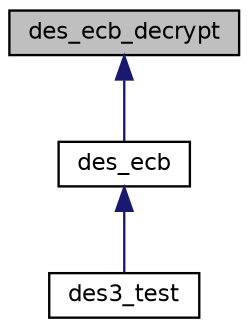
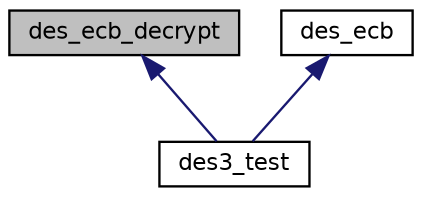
edge "des_ecb" -> "des_ecb_decrypt": now "des3_test" -> "des_ecb_decrypt"
